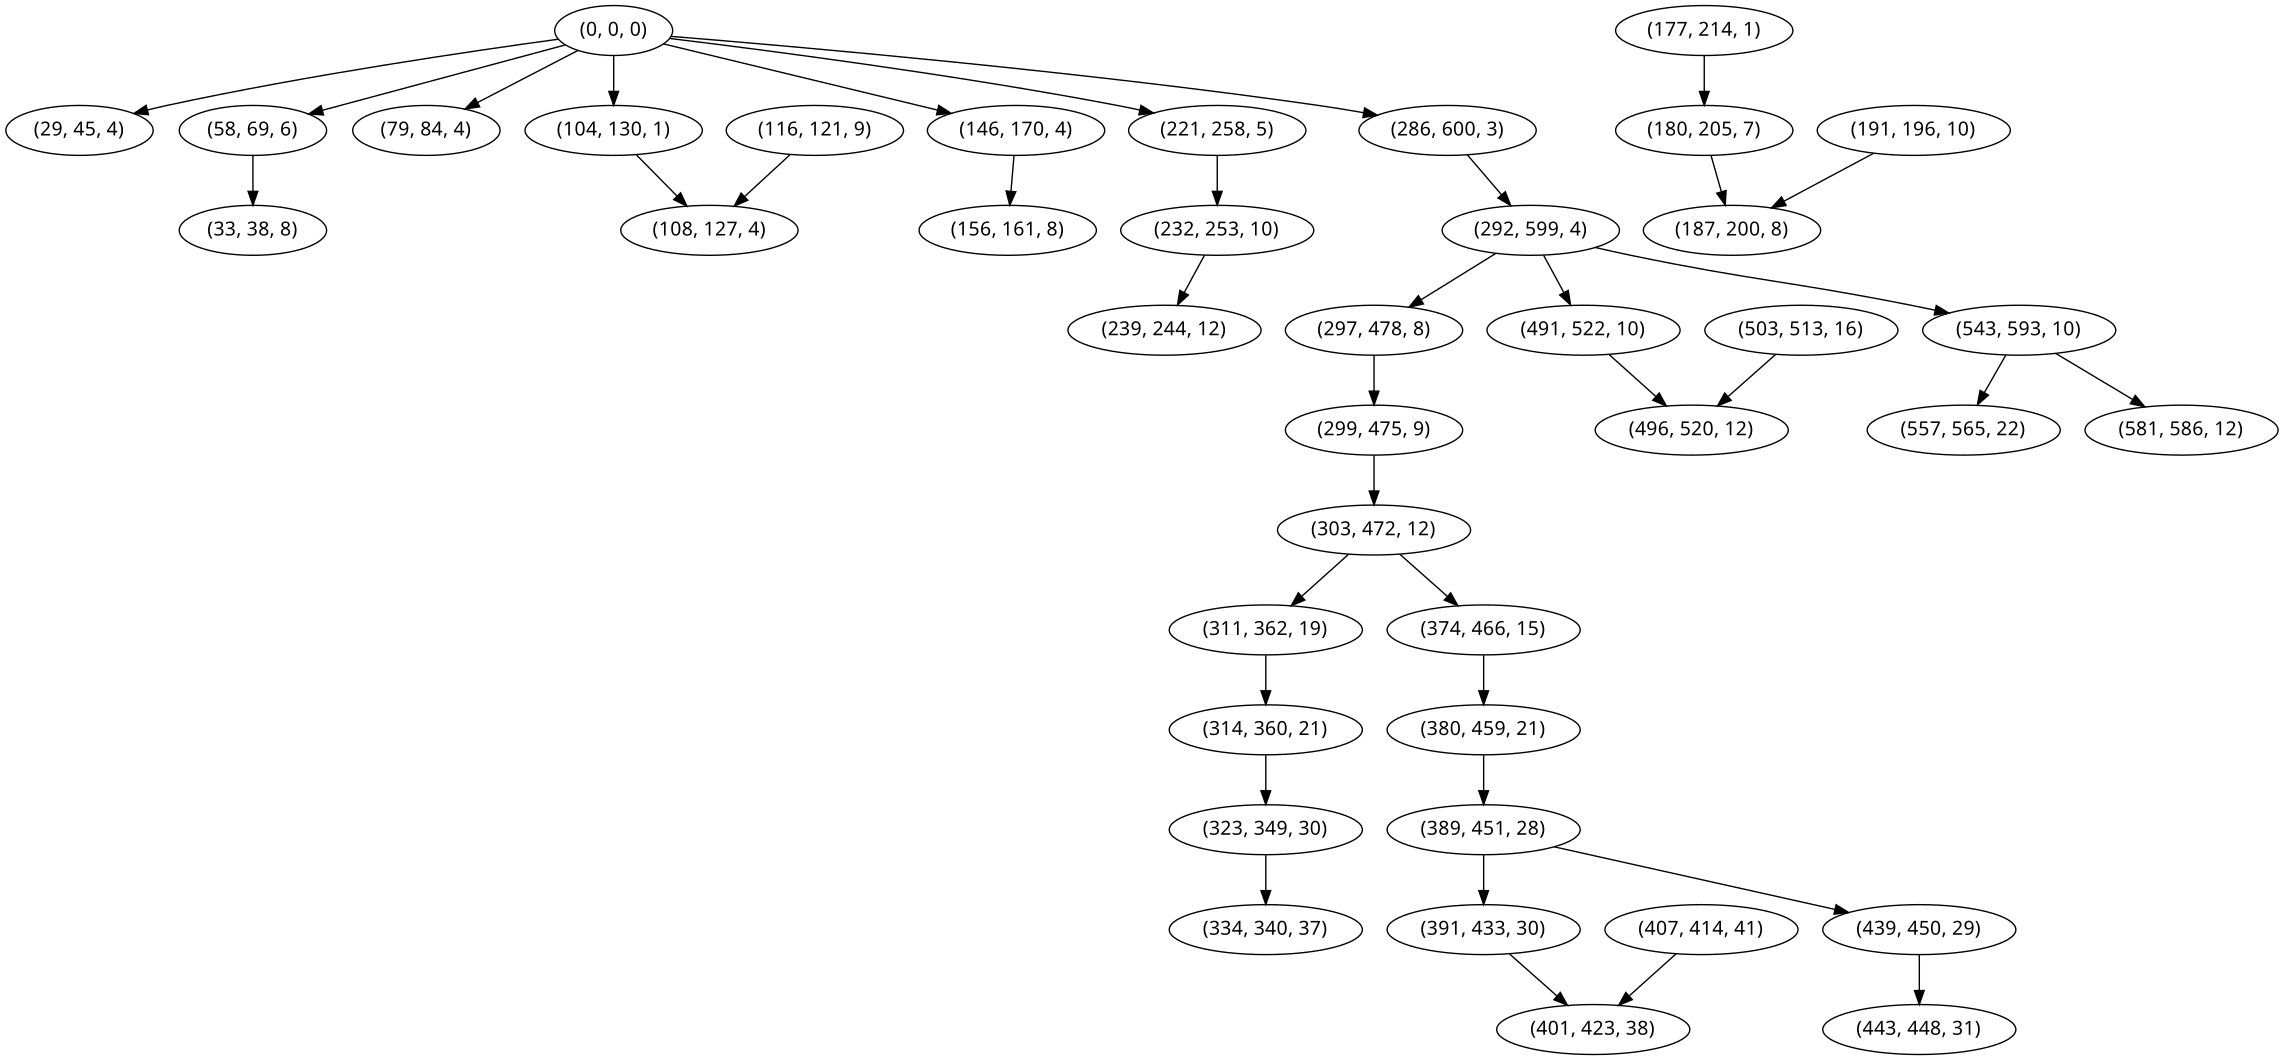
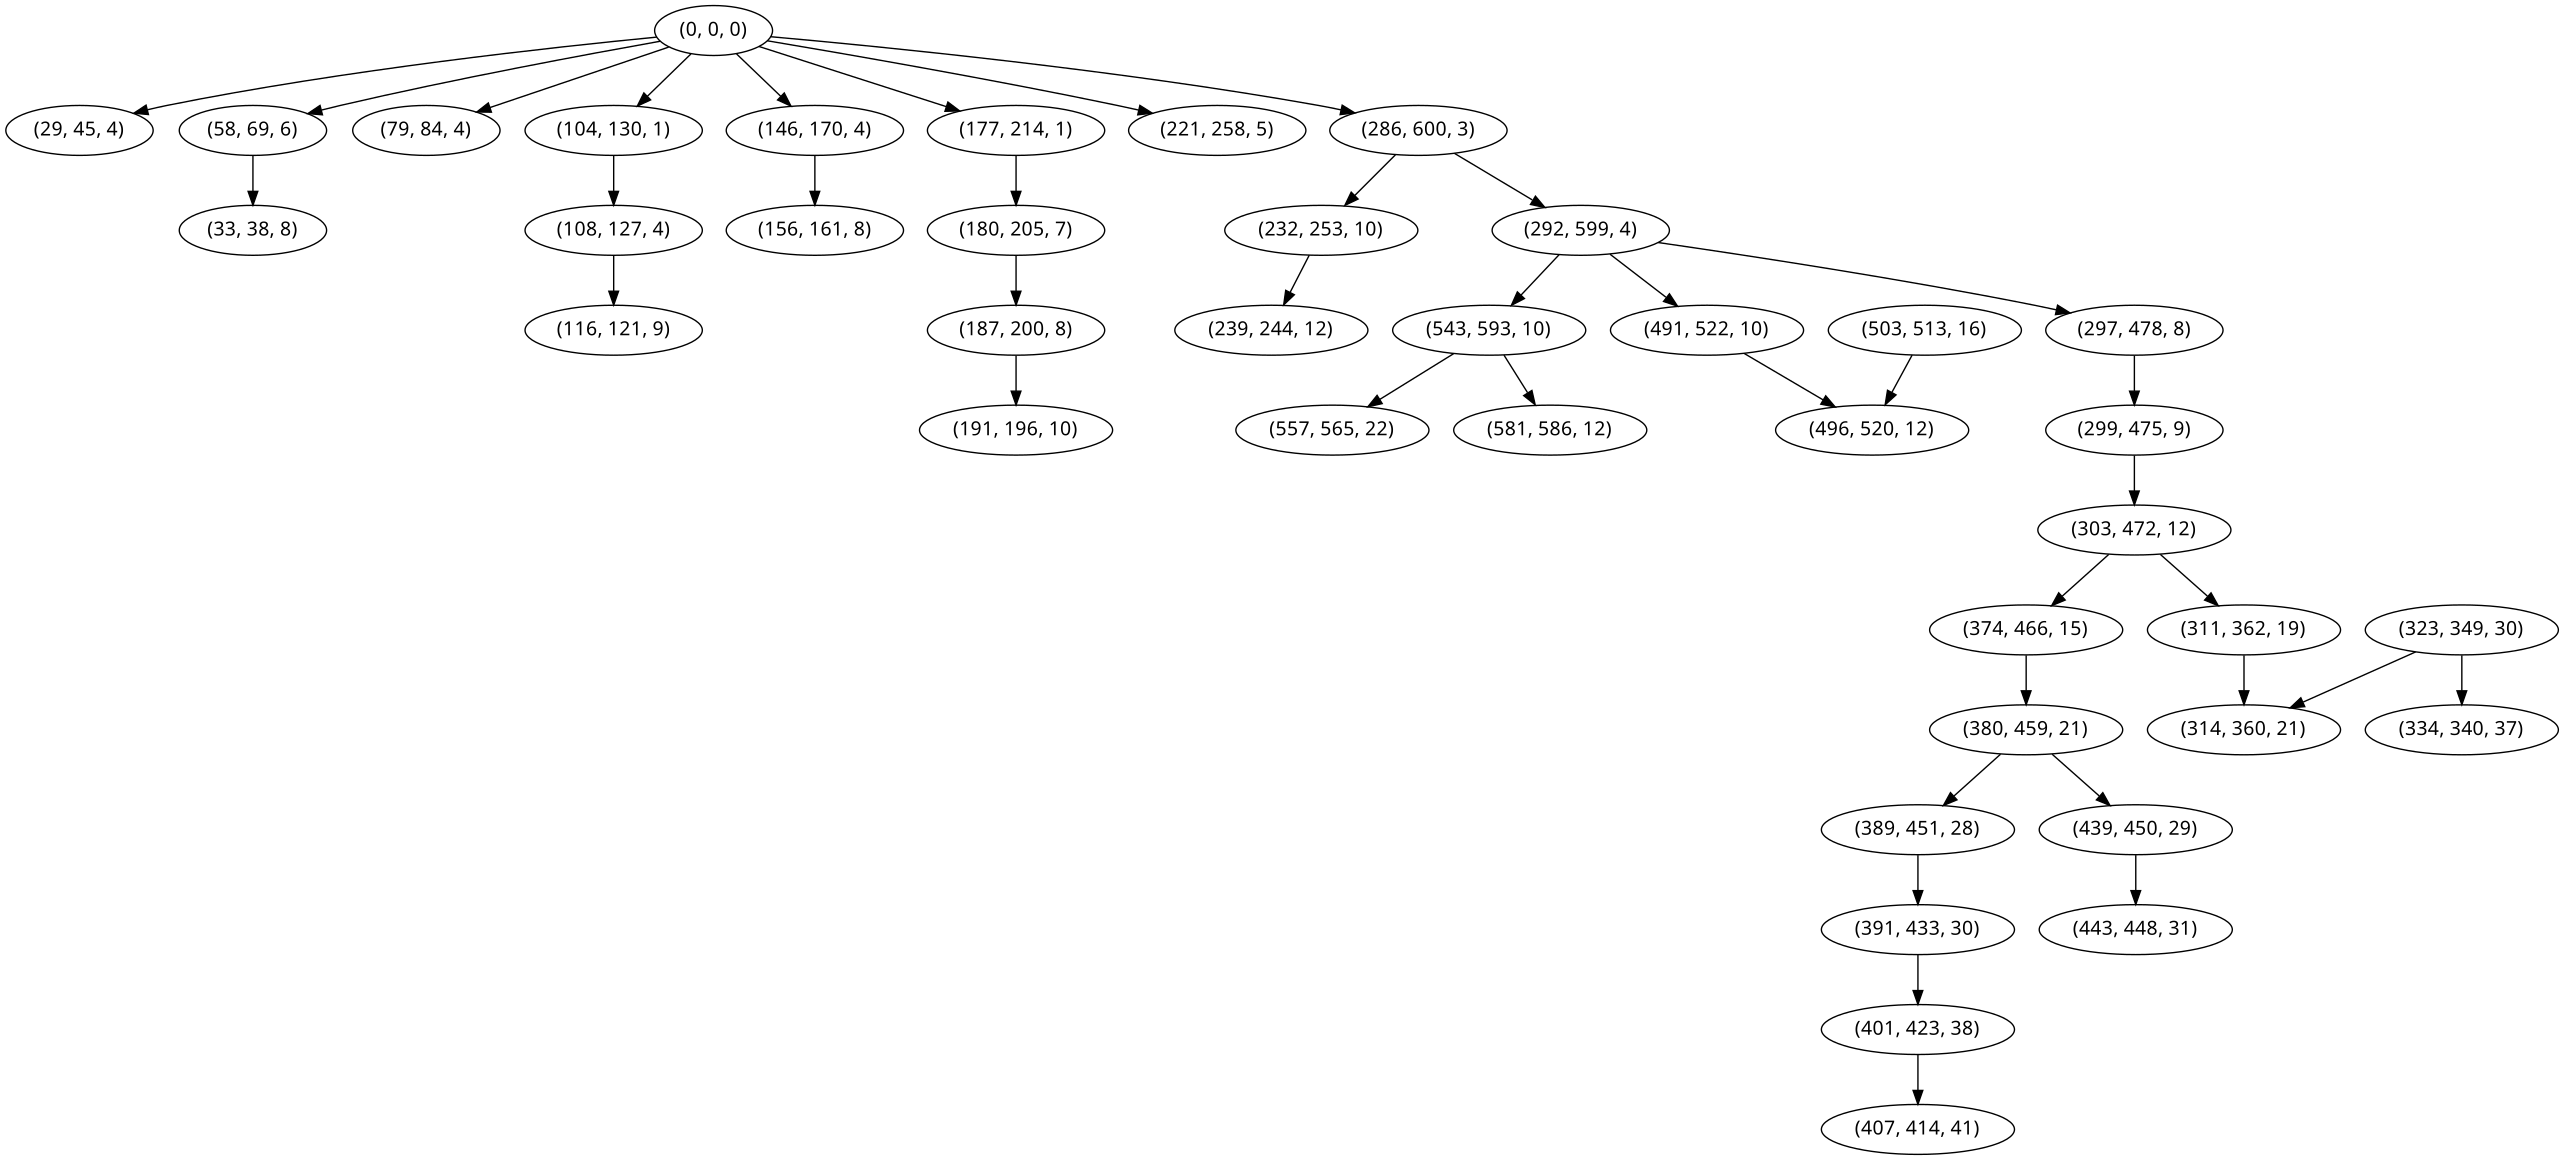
edge "(0, 0, 0)" -> "(177, 214, 1)": added
edge "(221, 258, 5)" -> "(232, 253, 10)": now "(286, 600, 3)" -> "(232, 253, 10)"
edge "(116, 121, 9)" -> "(108, 127, 4)": reversed
edge "(191, 196, 10)" -> "(187, 200, 8)": reversed
edge "(314, 360, 21)" -> "(323, 349, 30)": reversed
edge "(389, 451, 28)" -> "(439, 450, 29)": now "(380, 459, 21)" -> "(439, 450, 29)"
edge "(407, 414, 41)" -> "(401, 423, 38)": reversed
